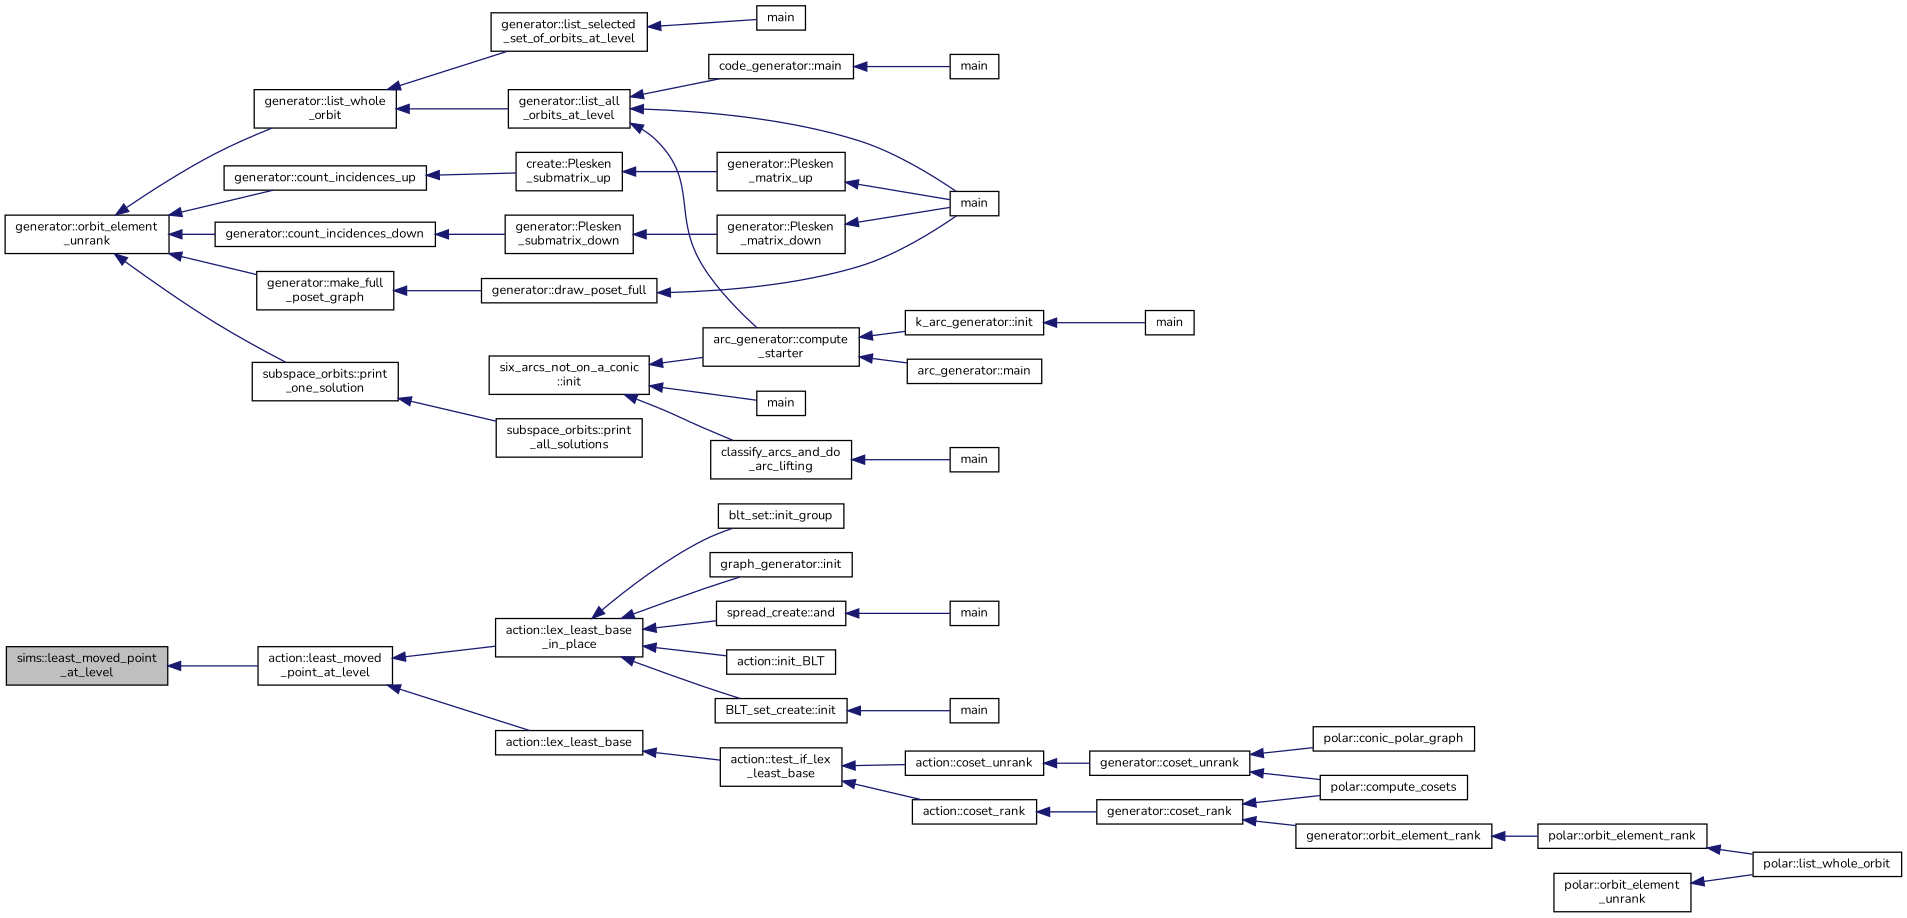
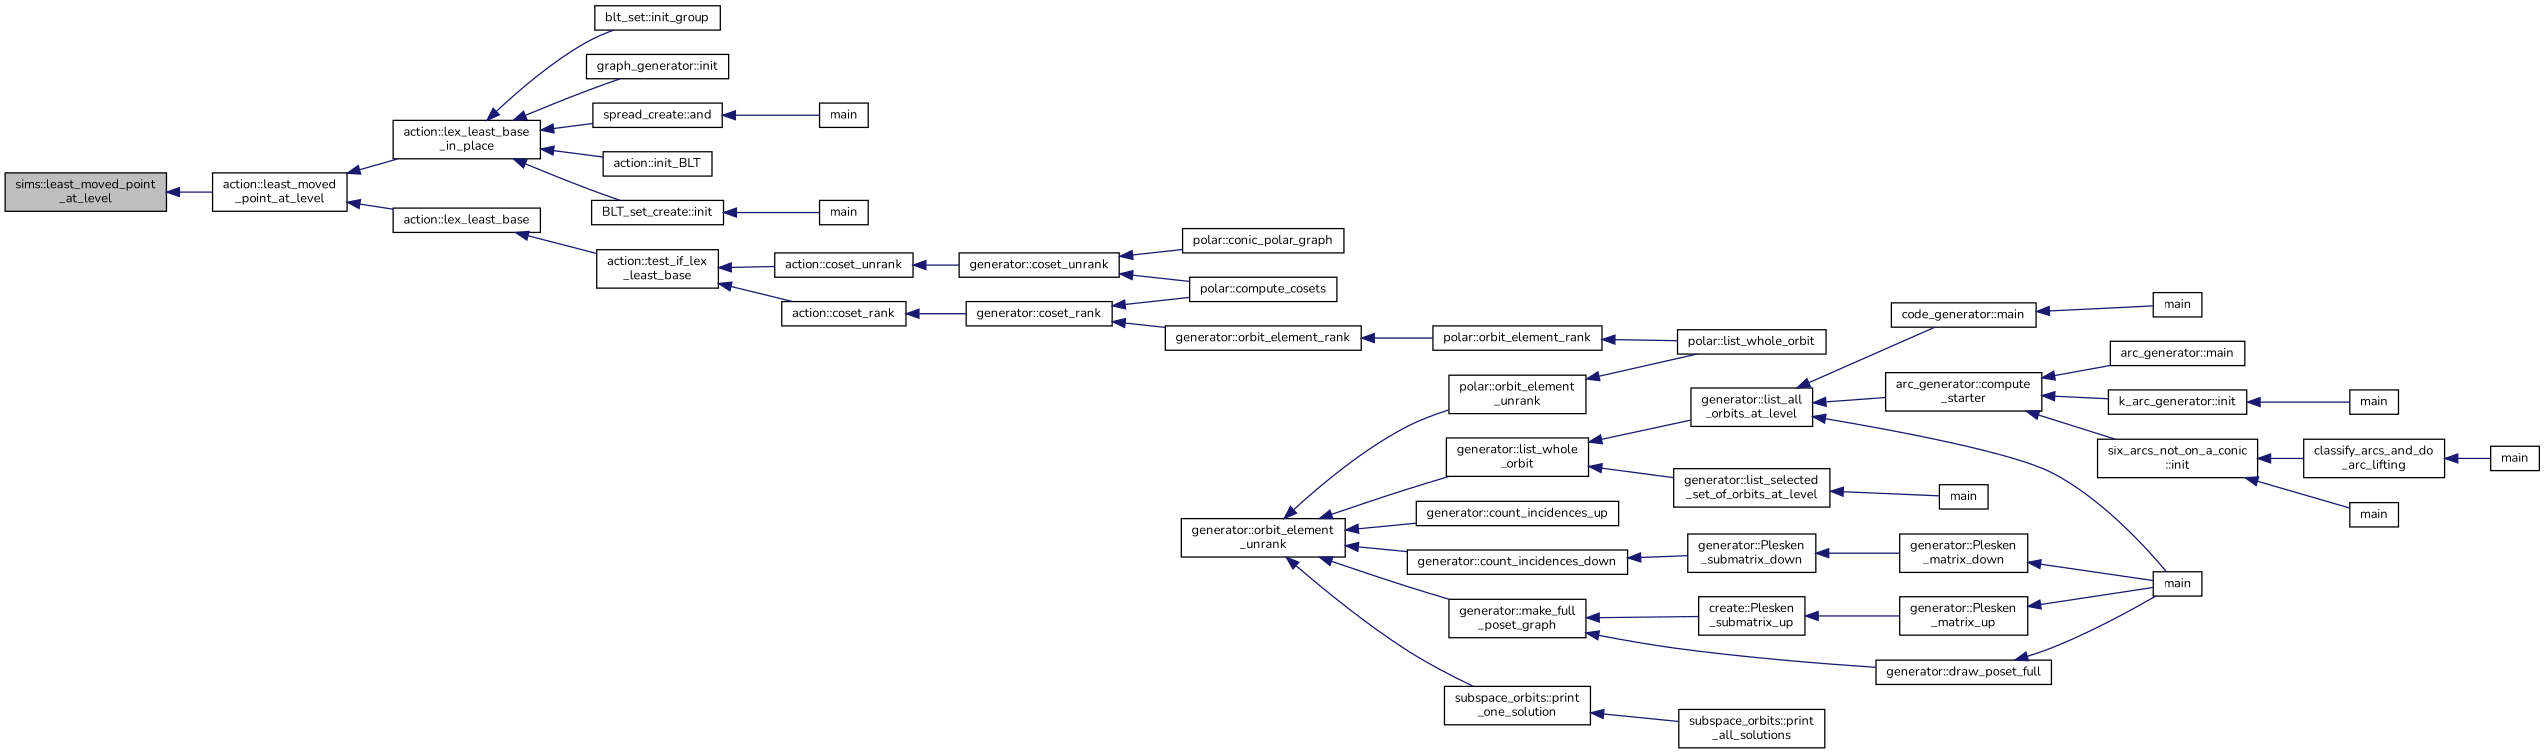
edge "create::Plesken _submatrix_up" -> "generator::count_incidences_up": now "create::Plesken _submatrix_up" -> "generator::make_full _poset_graph"
edge "arc_generator::compute _starter" -> "six_arcs_not_on_a_conic ::init": reversed
edge "polar::orbit_element _unrank" -> "generator::orbit_element _unrank": added
